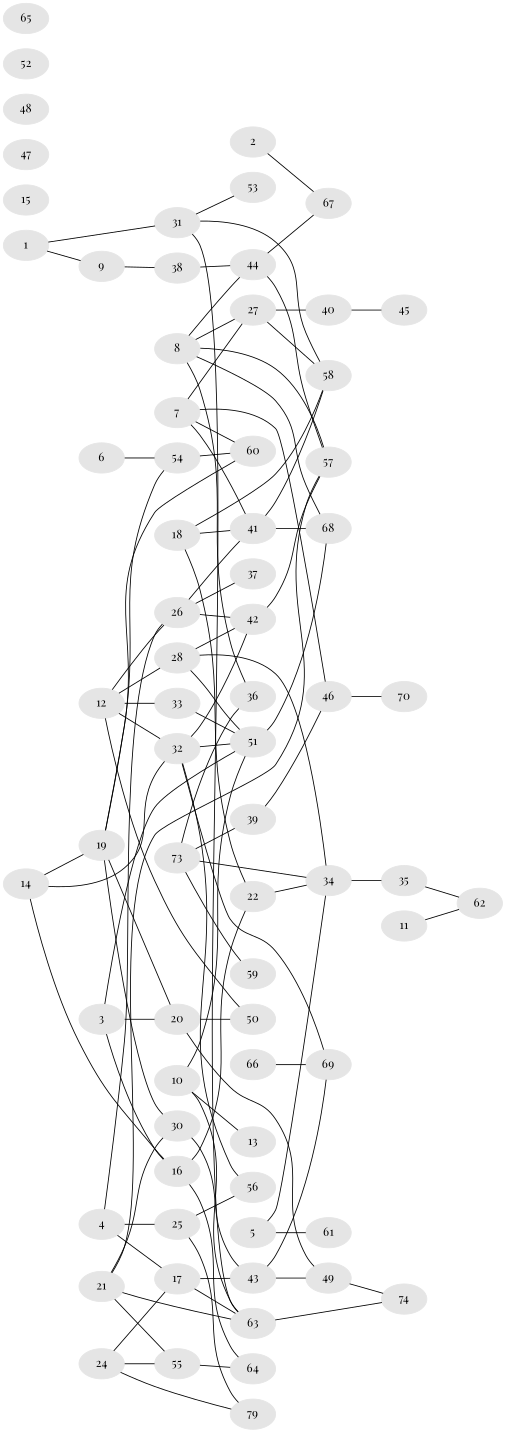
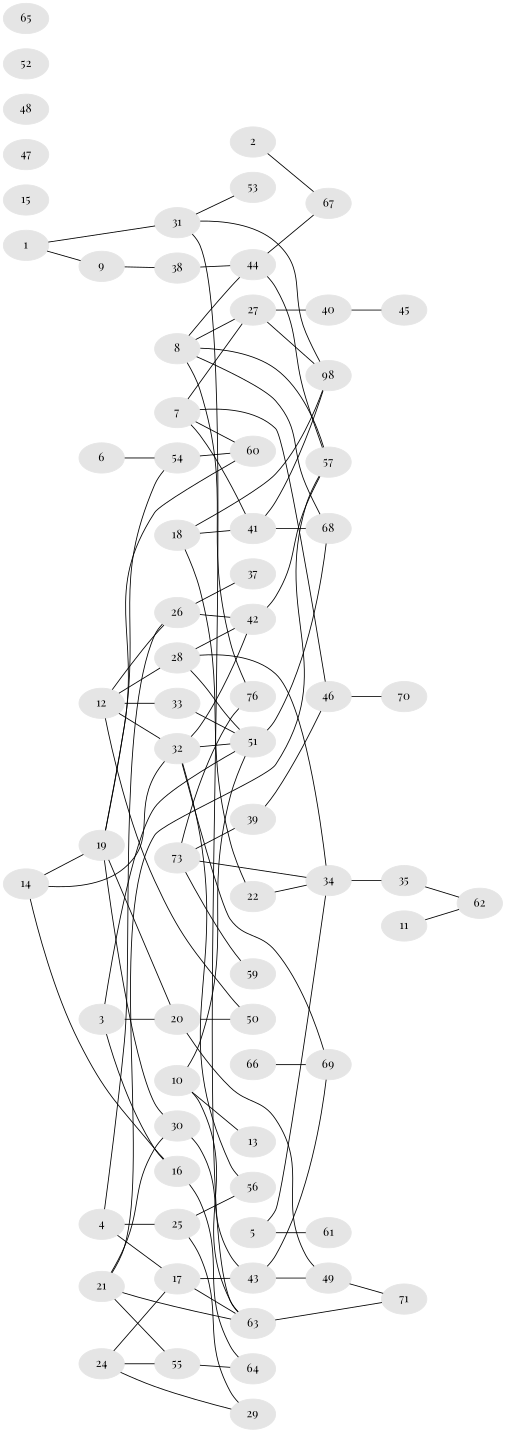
node "58": label "58" -> "98"
edge "41" -- "26": removed
node "36": label "36" -> "76"
edge "22" -- "16": removed
node "74": label "74" -> "71"
node "79": label "79" -> "29"
